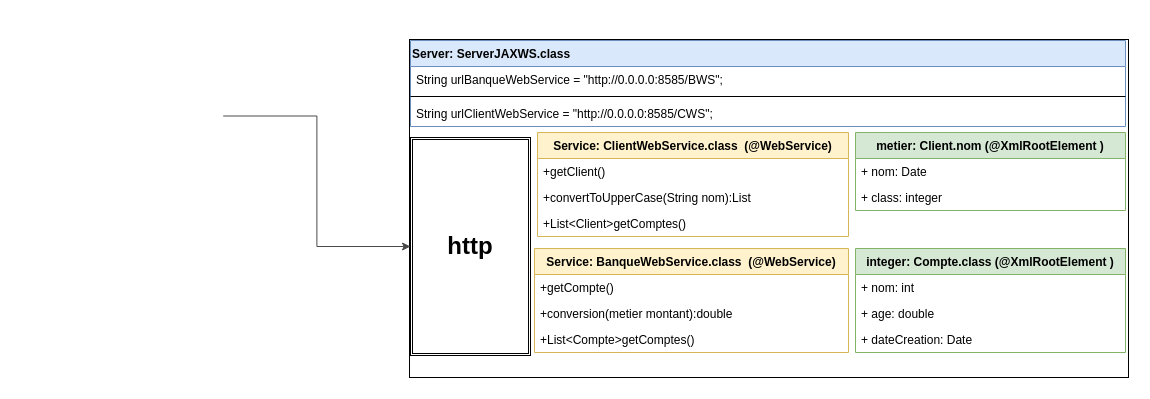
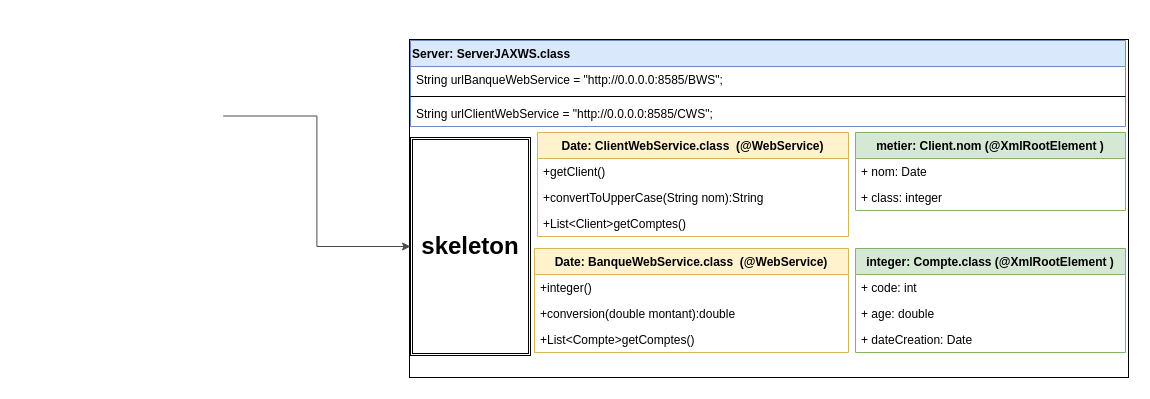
node "Service: ClientWebService.class (@WebService)": label "Service: ClientWebService.class (@WebService)" -> "Date: ClientWebService.class (@WebService)"
node "+convertToUpperCase(String nom):List": label "+convertToUpperCase(String nom):List" -> "+convertToUpperCase(String nom):String"
node "http": label "http" -> "skeleton"
node "Service: BanqueWebService.class (@WebService)": label "Service: BanqueWebService.class (@WebService)" -> "Date: BanqueWebService.class (@WebService)"
node "+getCompte()": label "+getCompte()" -> "+integer()"
node "+ nom: int": label "+ nom: int" -> "+ code: int"
node "+conversion(metier montant):double": label "+conversion(metier montant):double" -> "+conversion(double montant):double"
